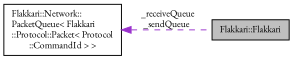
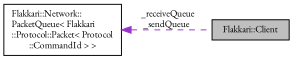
node "Flakkari::Flakkari": label "Flakkari::Flakkari" -> "Flakkari::Client"
